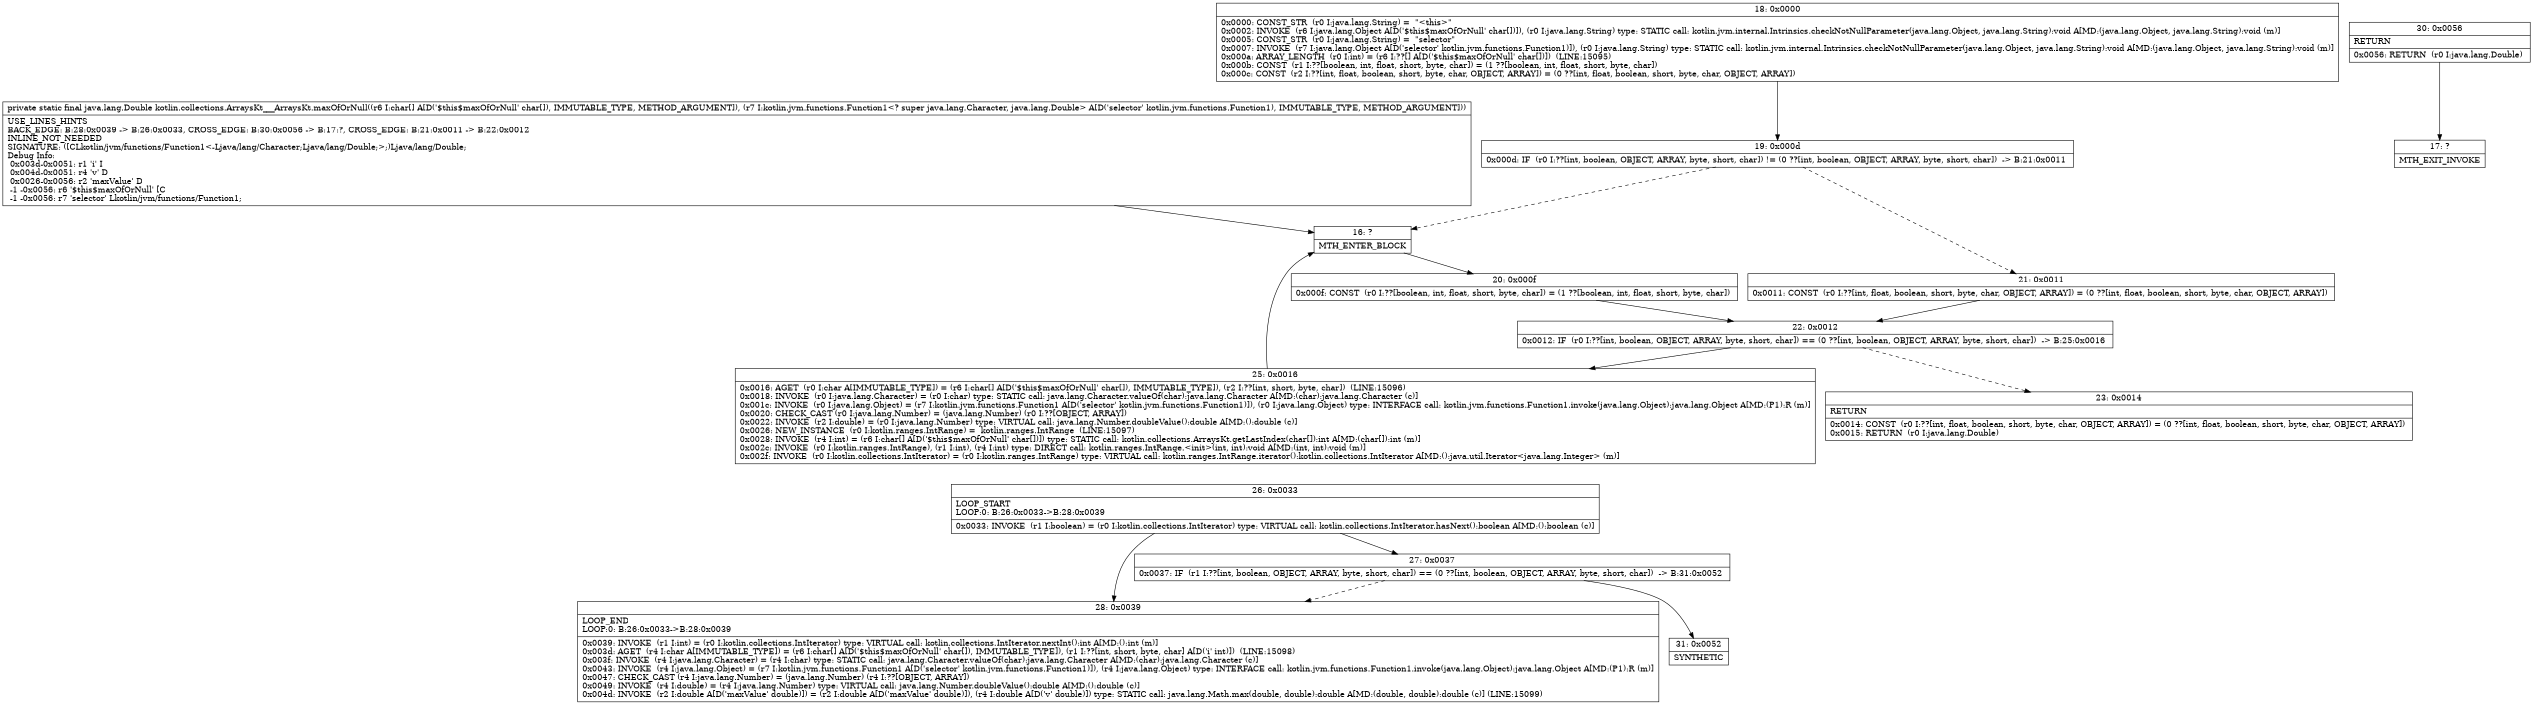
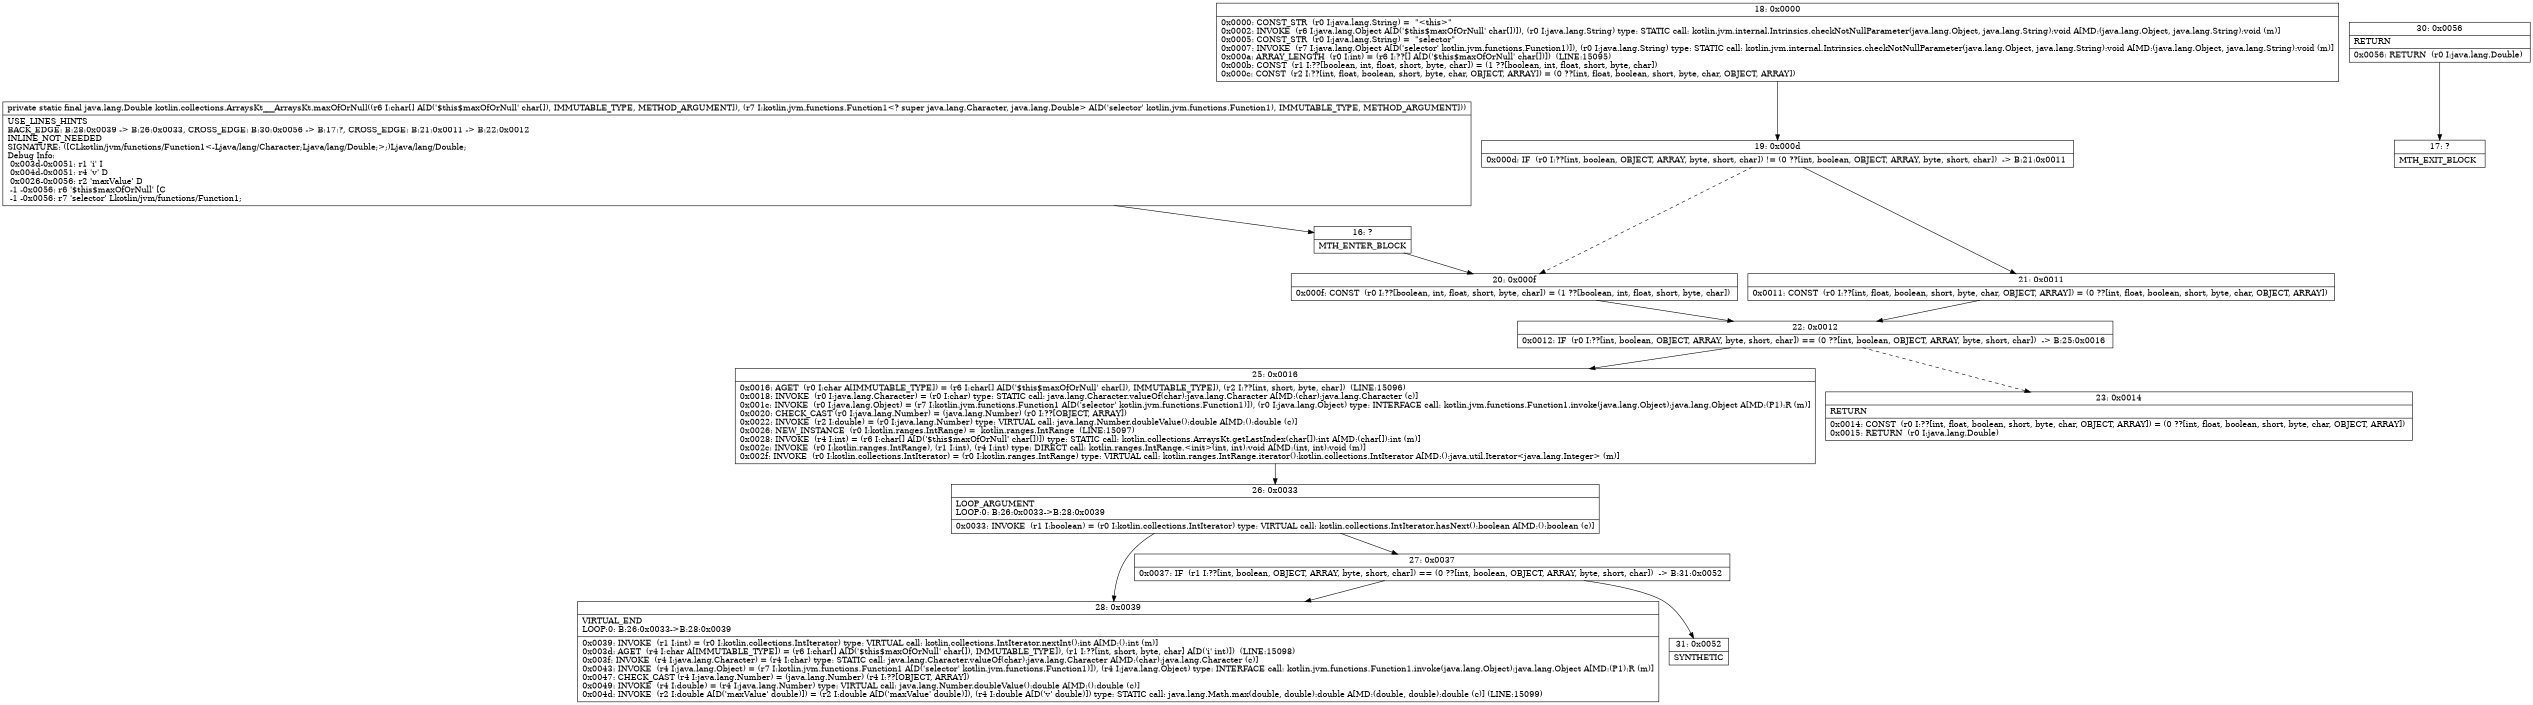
node "17: ?": text "MTH_EXIT_INVOKE" -> "MTH_EXIT_BLOCK"
edge "19: 0x000d" -> "16: ?": now "19: 0x000d" -> "20: 0x000f"
edge "19: 0x000d" -> "21: 0x0011": style dashed -> solid
edge "25: 0x0016" -> "16: ?": now "25: 0x0016" -> "26: 0x0033"
node "26: 0x0033": text "LOOP_START" -> "LOOP_ARGUMENT"
edge "27: 0x0037" -> "28: 0x0039": style dashed -> solid
node "28: 0x0039": text "LOOP_END" -> "VIRTUAL_END"
